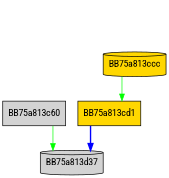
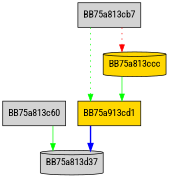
node "BB75a813cb7": added
node "BB75a813cd1": label "BB75a813cd1" -> "BB75a913cd1"
